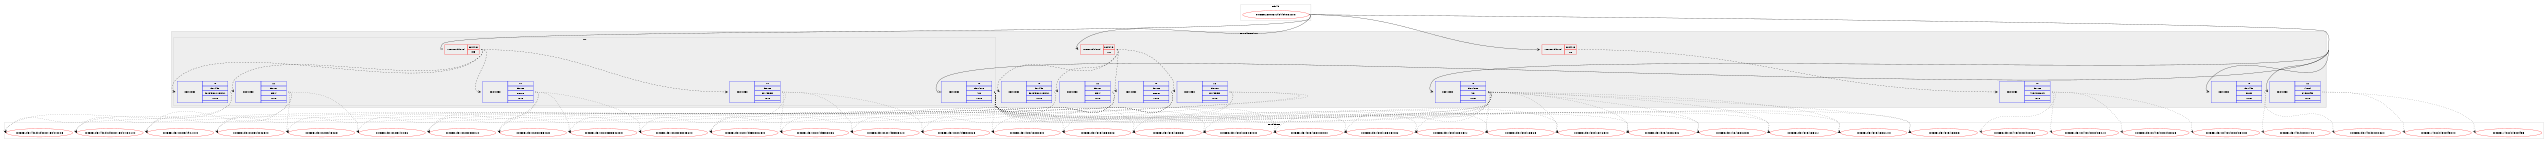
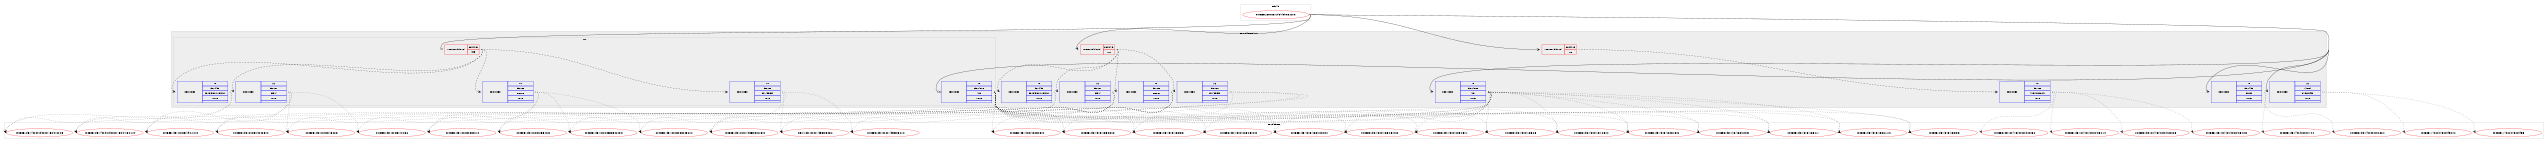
node "portage://dev-qt/qtwidgets-5.13.2": label "portage://dev-qt/qtwidgets-5.13.2" -> "qtgui://dev-qt/qtwidgets-5.13.2"
node "portage://dev-qt/qtwidgets-5.12.3": removed
